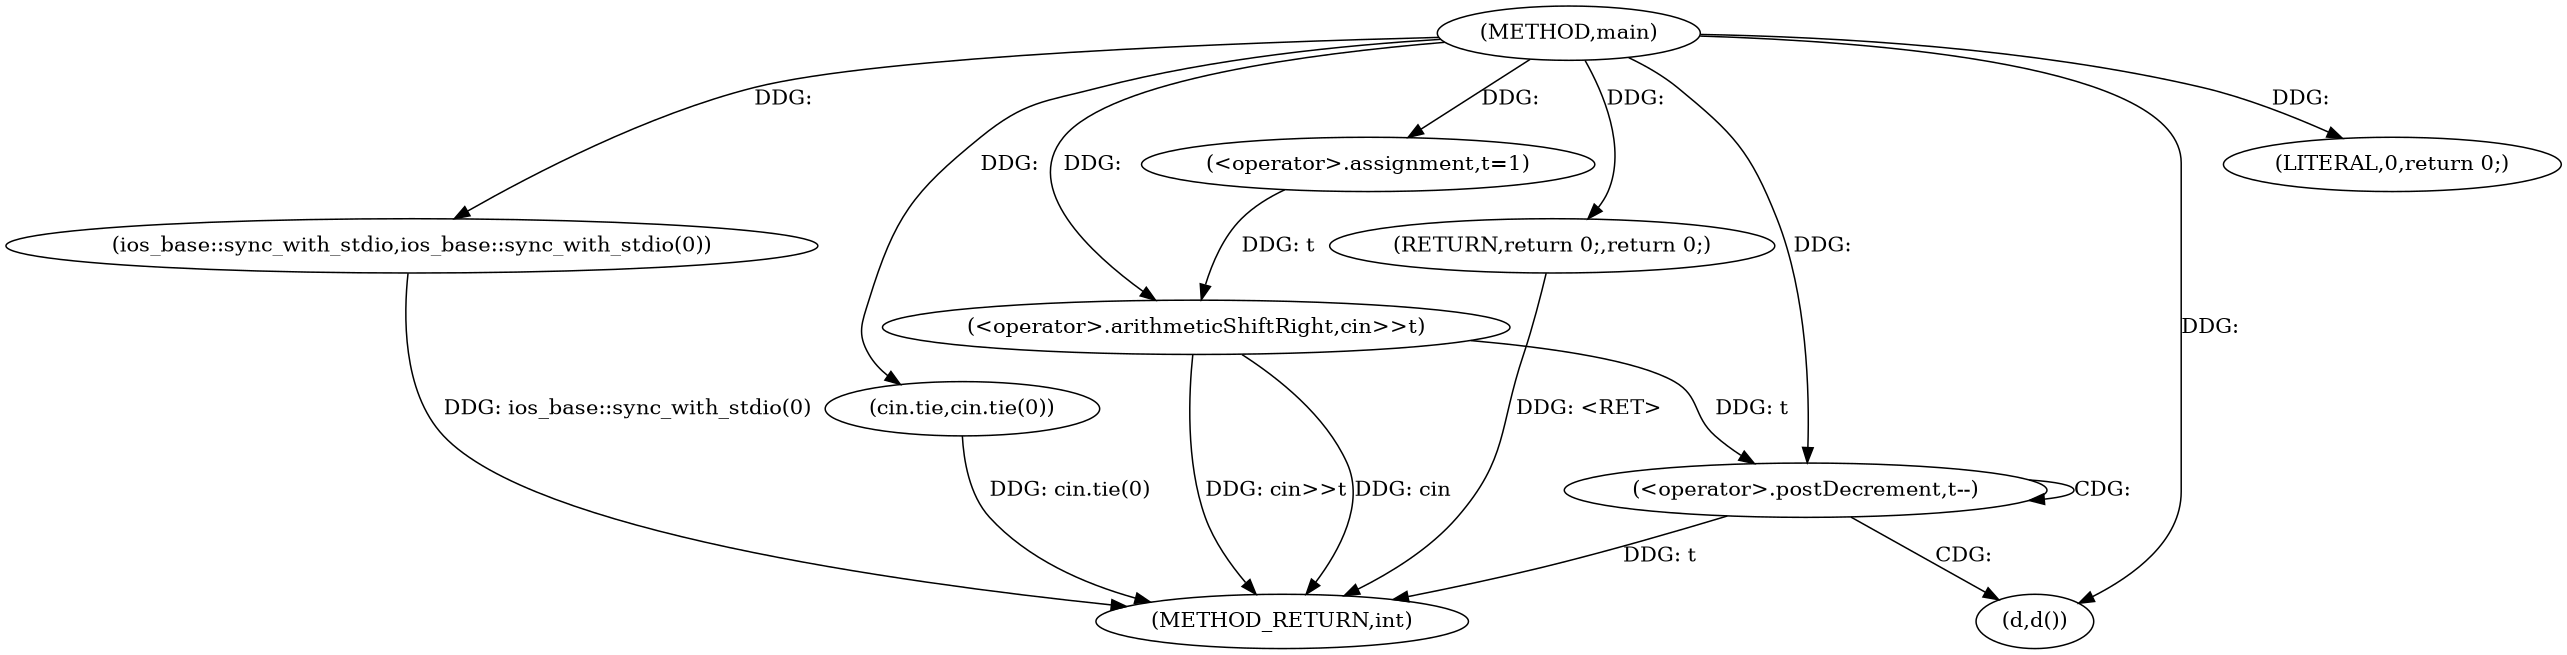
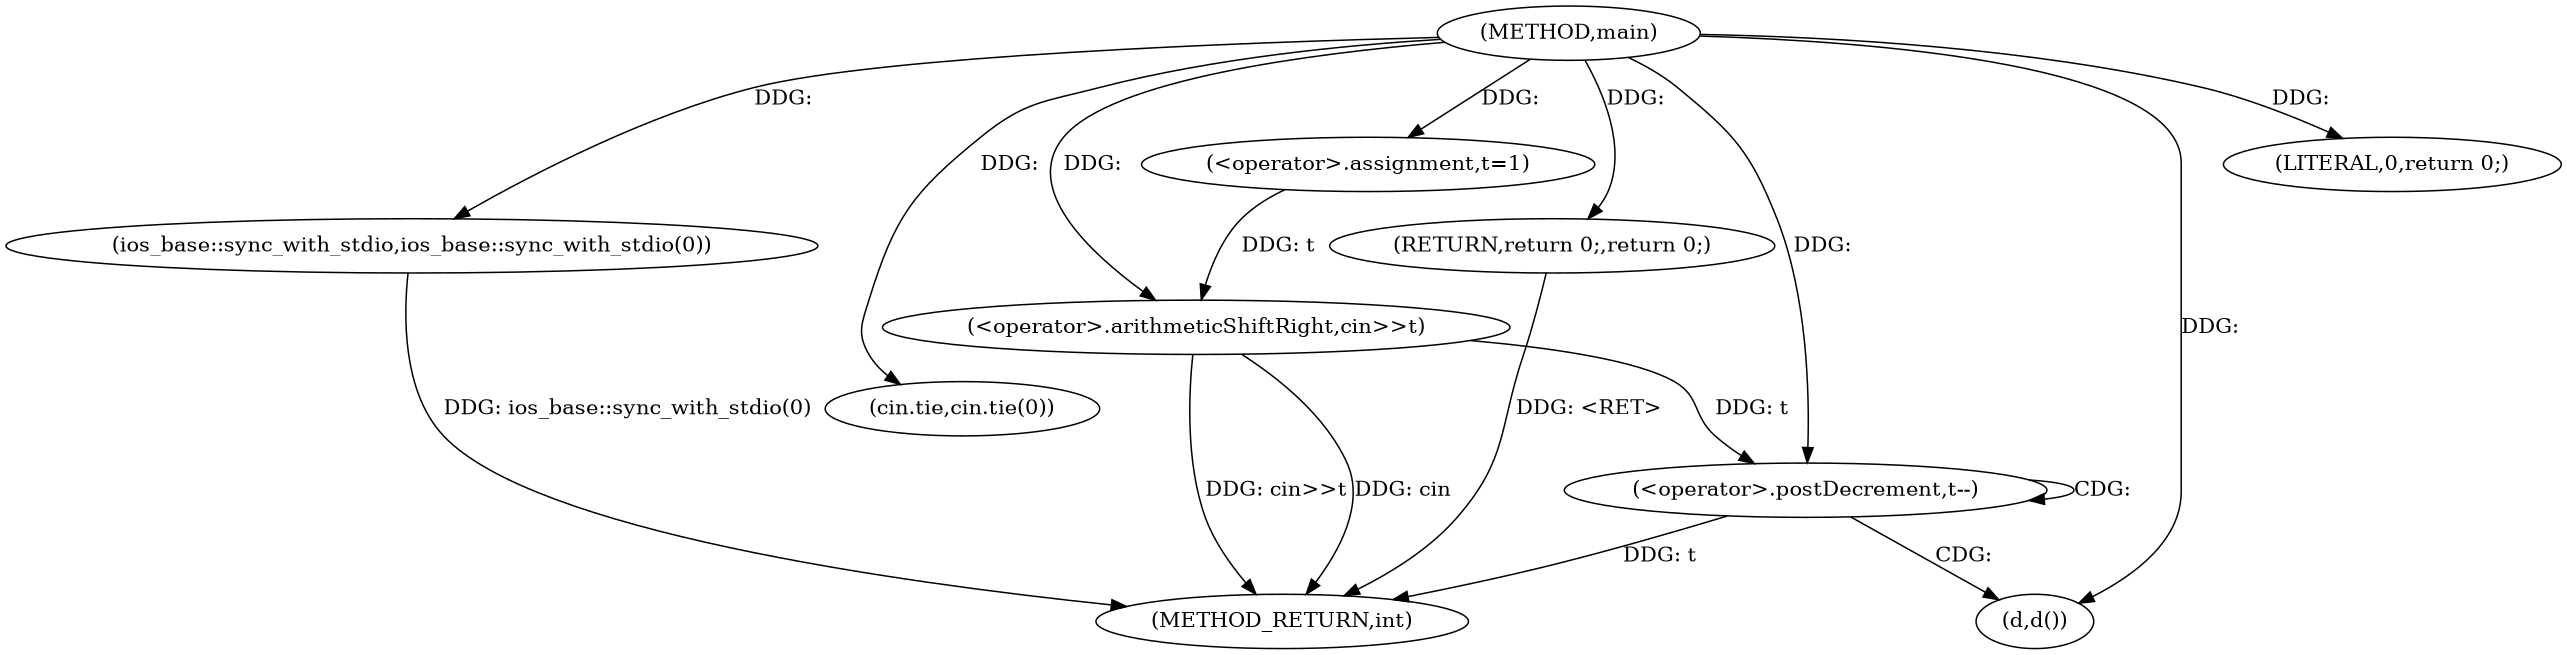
edge "(cin.tie,cin.tie(0))" -> "(METHOD_RETURN,int)": removed, label "DDG: cin.tie(0)"
